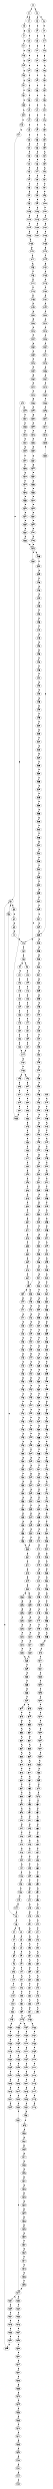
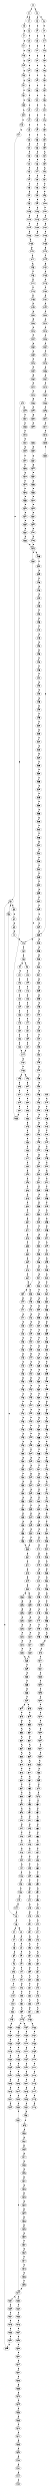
node "S316": removed
